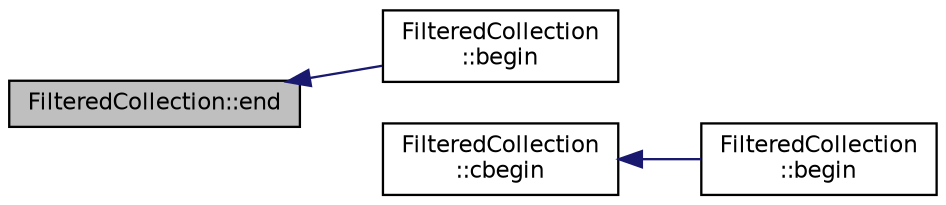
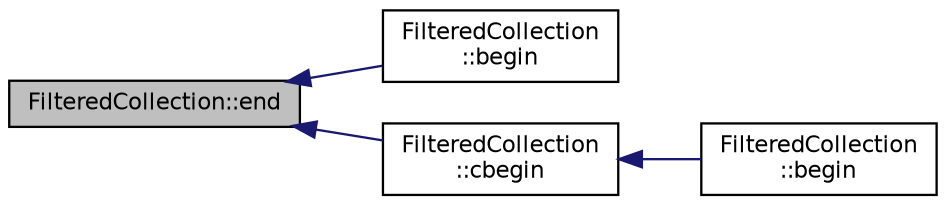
edge "FilteredCollection ::cbegin" -> "FilteredCollection::end": added
